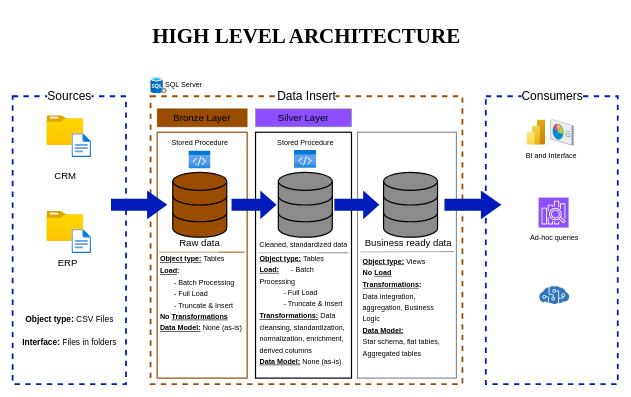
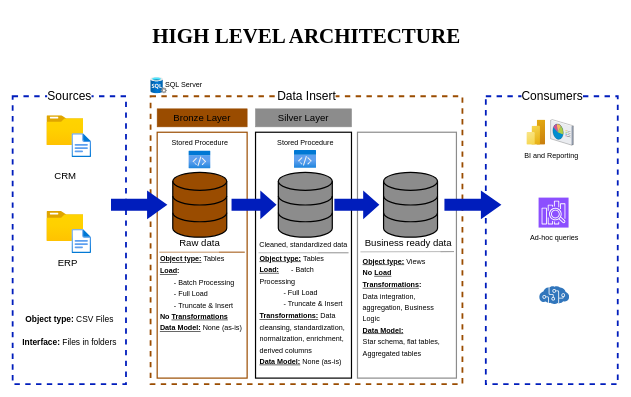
node "Silver Layer": fillcolor #8c4fff -> #8c8c8c
node "BI and Interface": label "BI and Interface" -> "BI and Reporting"
